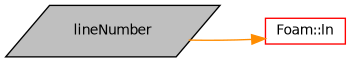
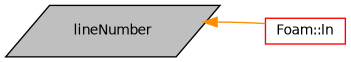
edge "lineNumber" -> "Foam::ln": reversed
